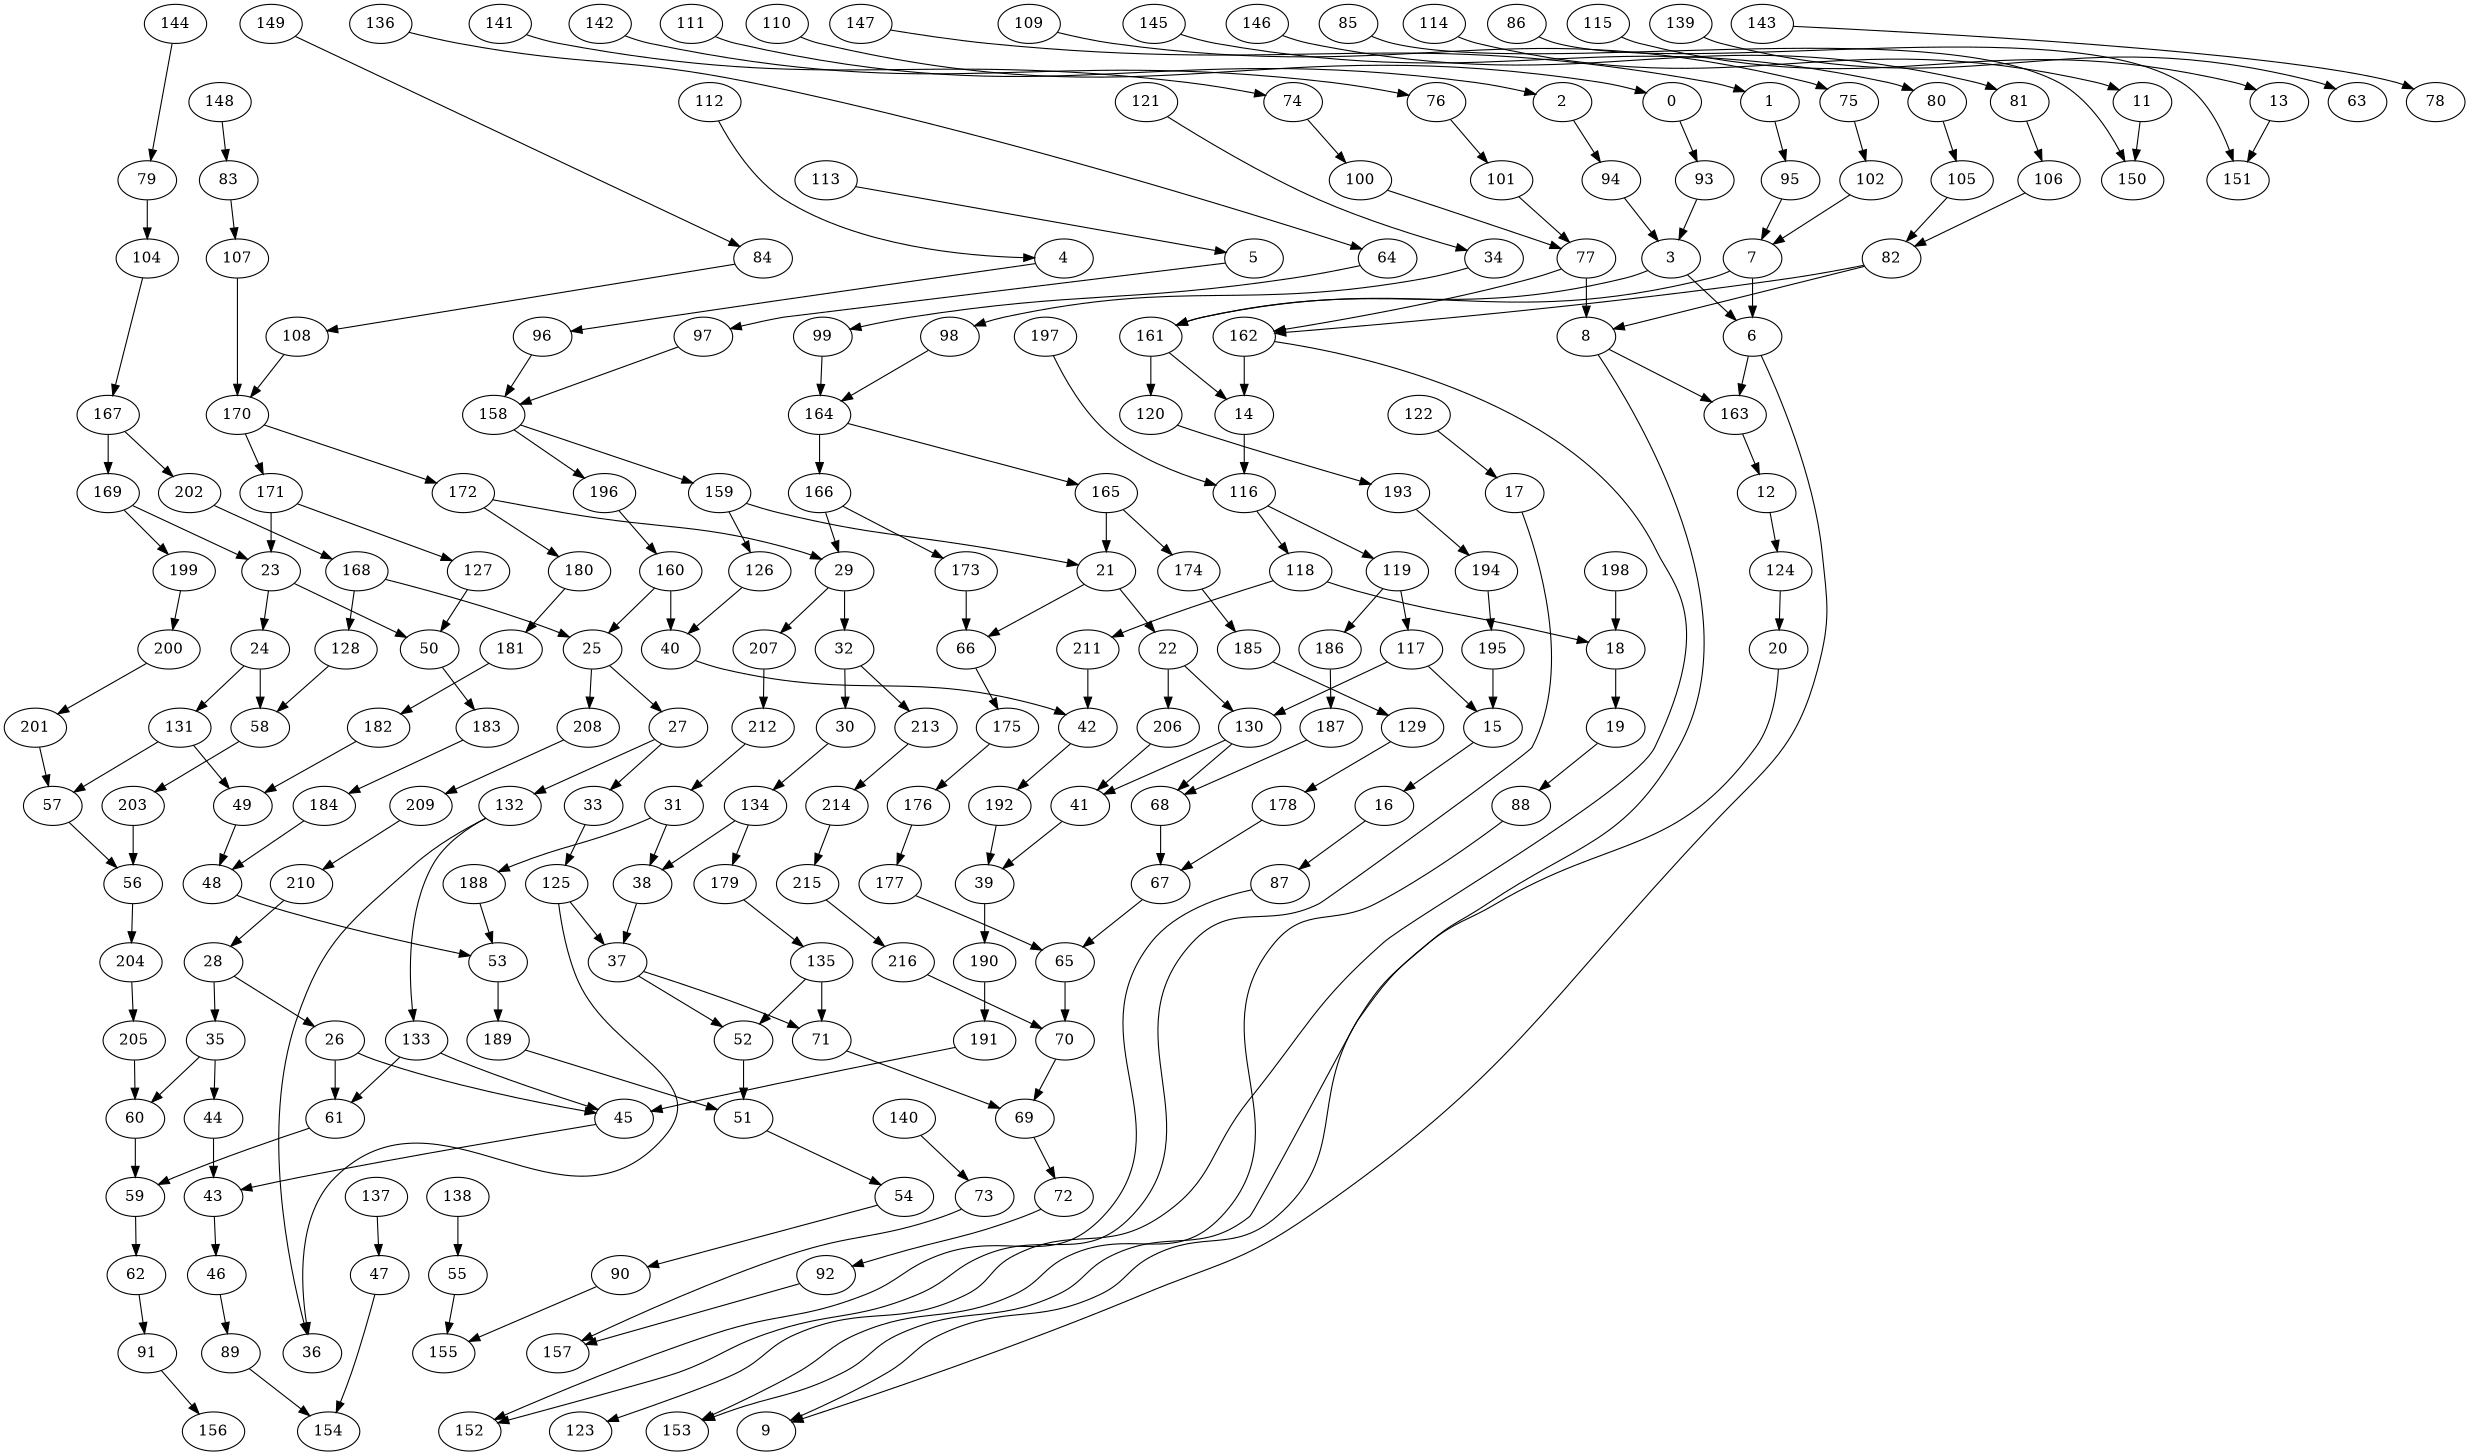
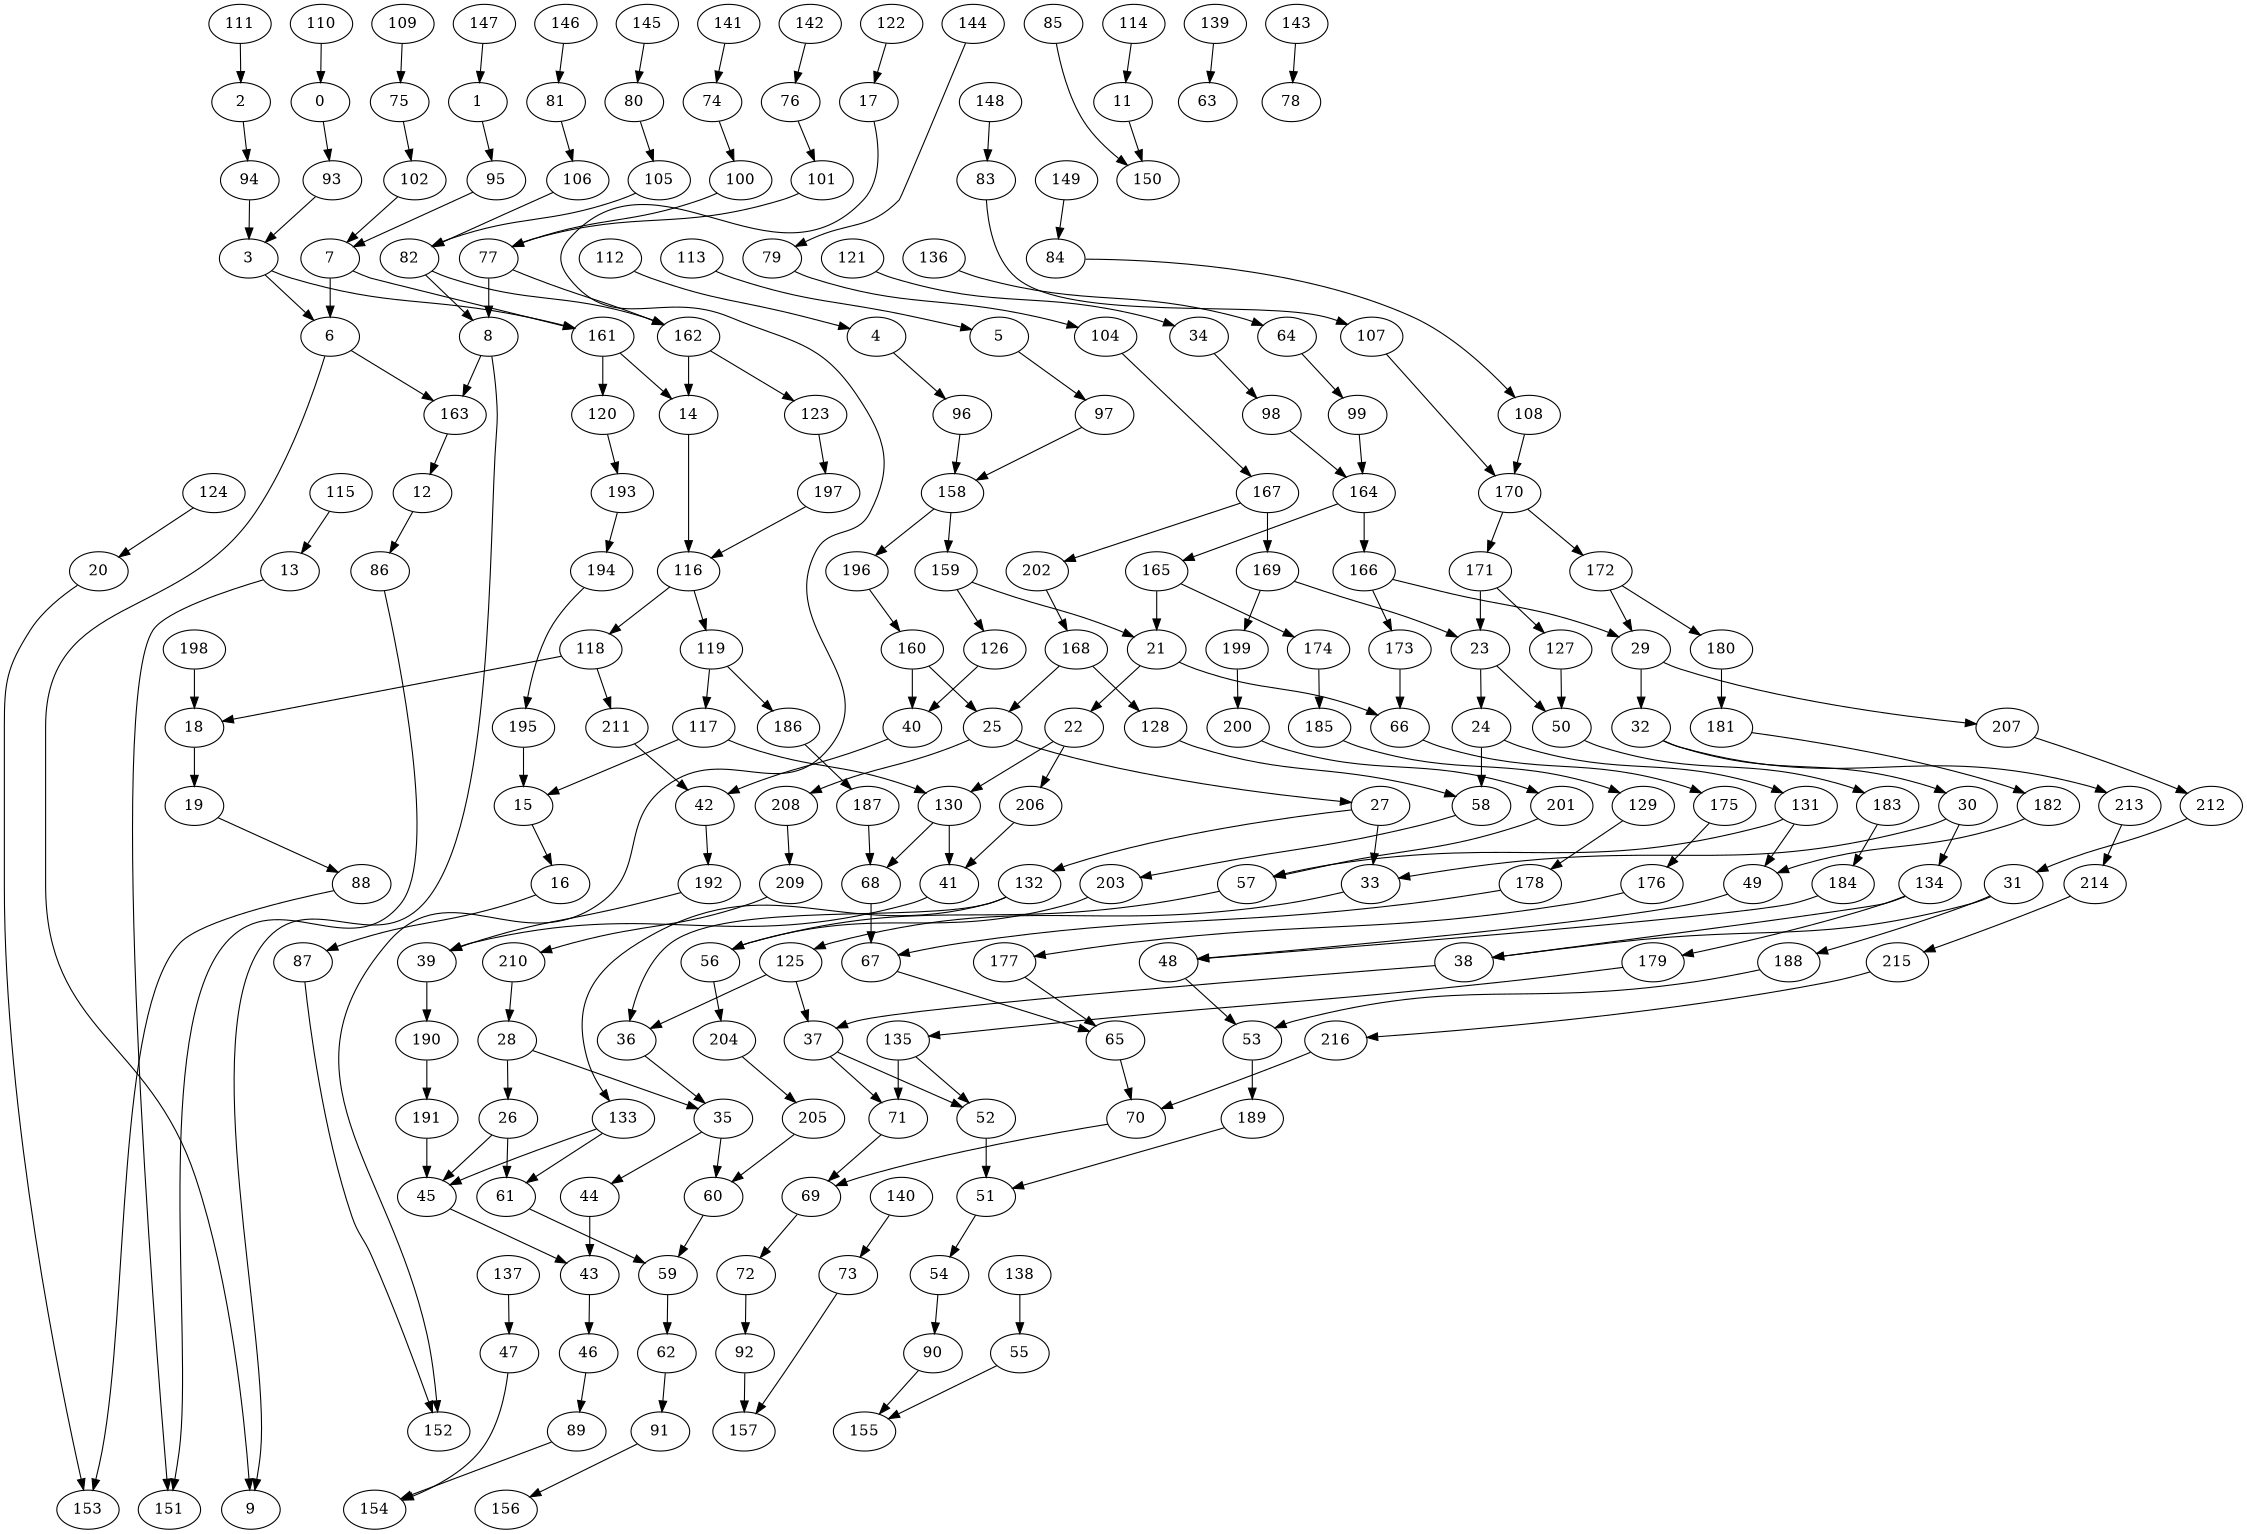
edge "123" -> "197": added
edge "12" -> "124": now "12" -> "86"
edge "30" -> "33": added
edge "36" -> "35": added
